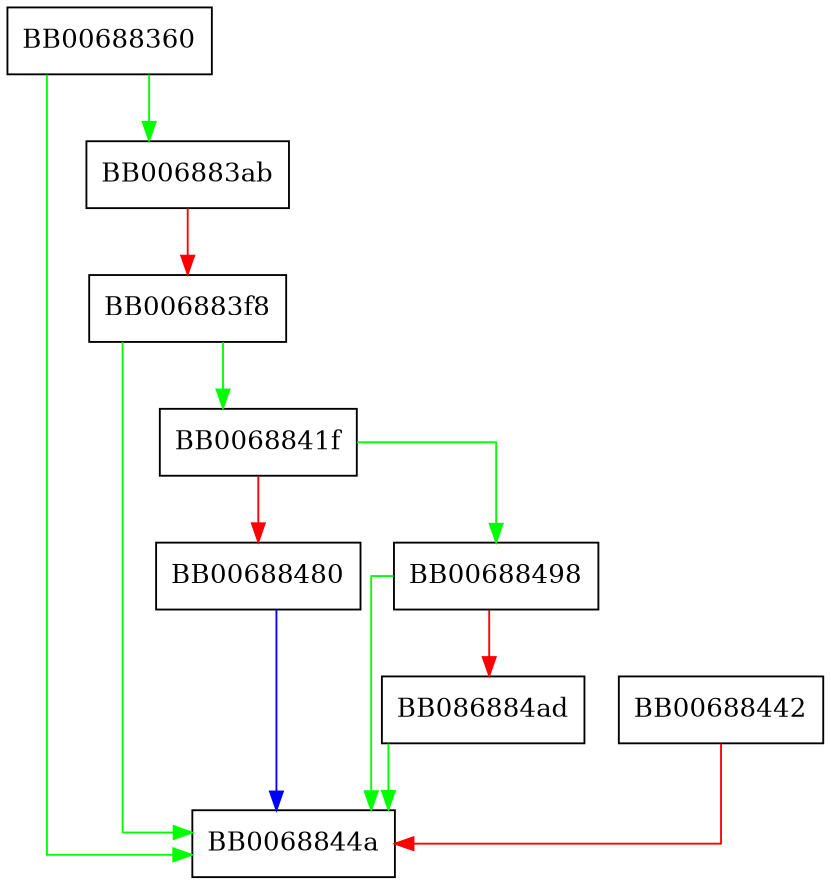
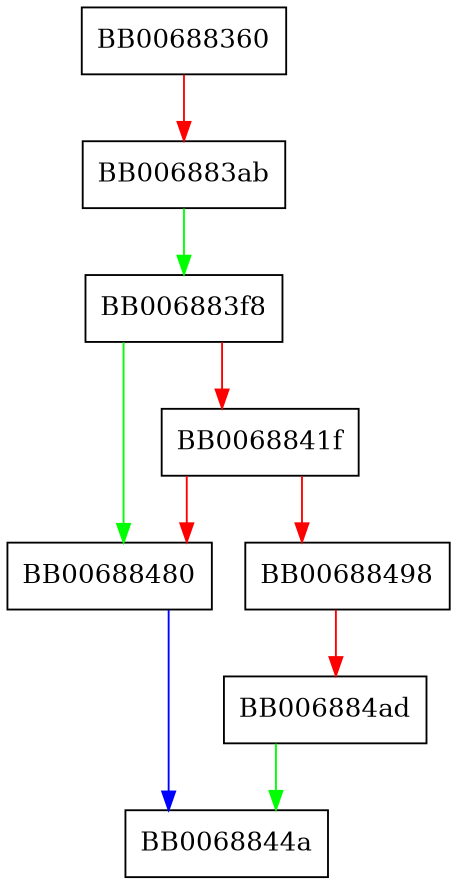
edge "BB00688360" -> "BB006883ab": color green -> red
edge "BB006883ab" -> "BB006883f8": color red -> green
edge "BB006883f8" -> "BB0068841f": color green -> red
edge "BB0068841f" -> "BB00688498": color green -> red
edge "BB00688360" -> "BB0068844a": removed
edge "BB006883f8" -> "BB0068844a": now "BB006883f8" -> "BB00688480"
edge "BB00688498" -> "BB0068844a": removed
node "BB086884ad": label "BB086884ad" -> "BB006884ad"
node "BB00688442": removed
